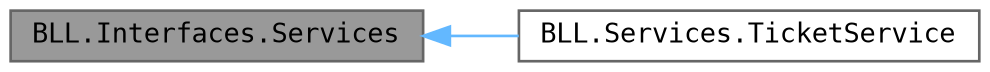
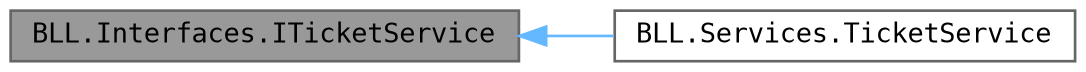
node "BLL.Interfaces.Services": label "BLL.Interfaces.Services" -> "BLL.Interfaces.ITicketService"
